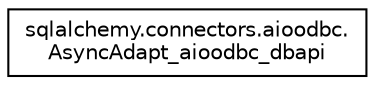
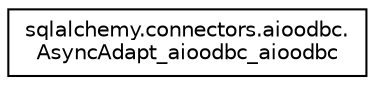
node "sqlalchemy.connectors.aioodbc. AsyncAdapt_aioodbc_dbapi": label "sqlalchemy.connectors.aioodbc. AsyncAdapt_aioodbc_dbapi" -> "sqlalchemy.connectors.aioodbc. AsyncAdapt_aioodbc_aioodbc"
